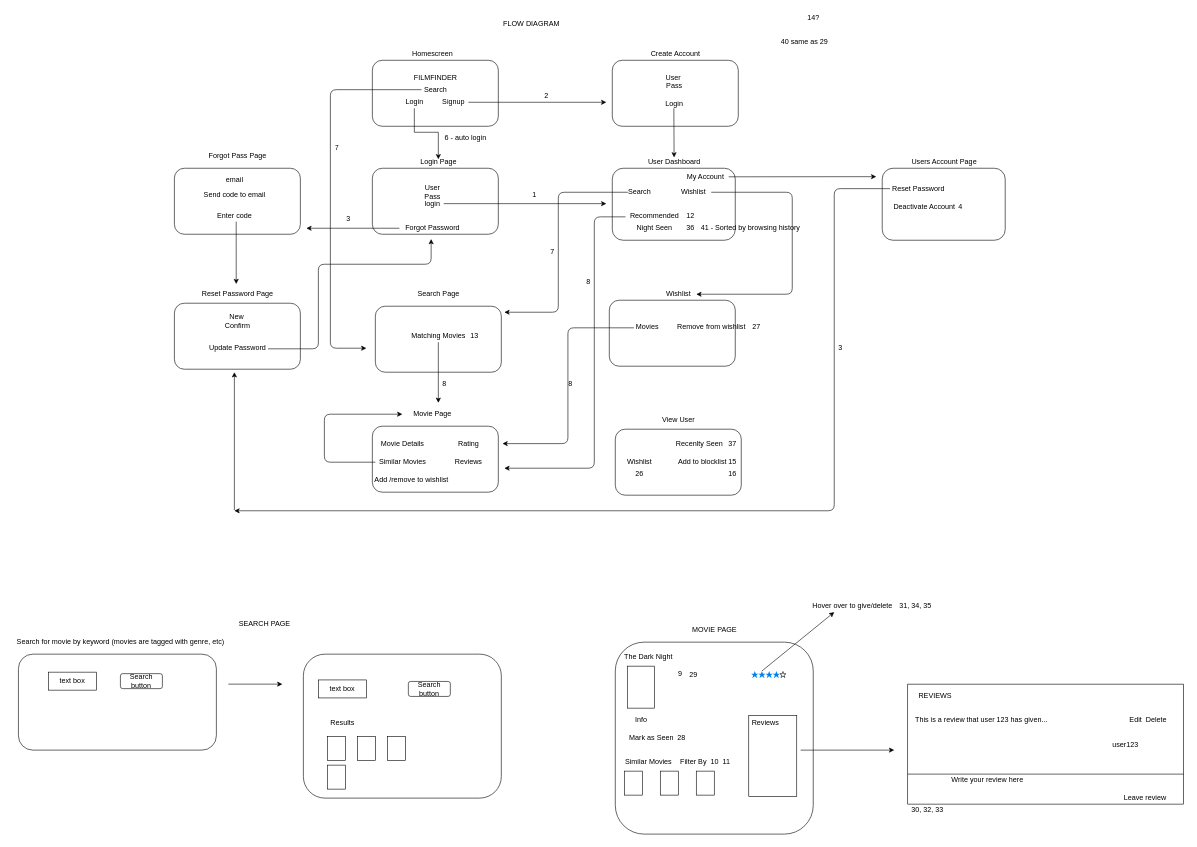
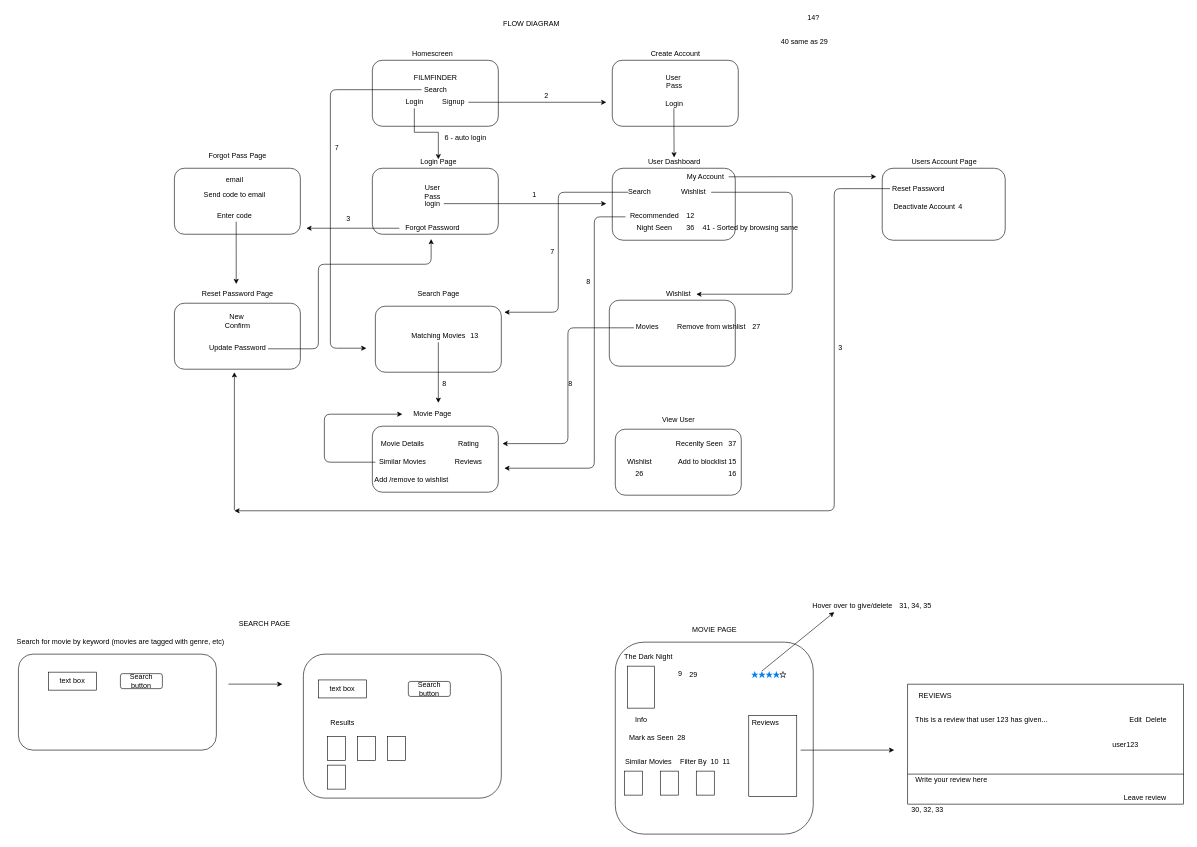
node "41 - Sorted by browsing history": label "41 - Sorted by browsing history" -> "41 - Sorted by browsing same"
node "Write your review here": moved (987, 780) -> (951, 780)
